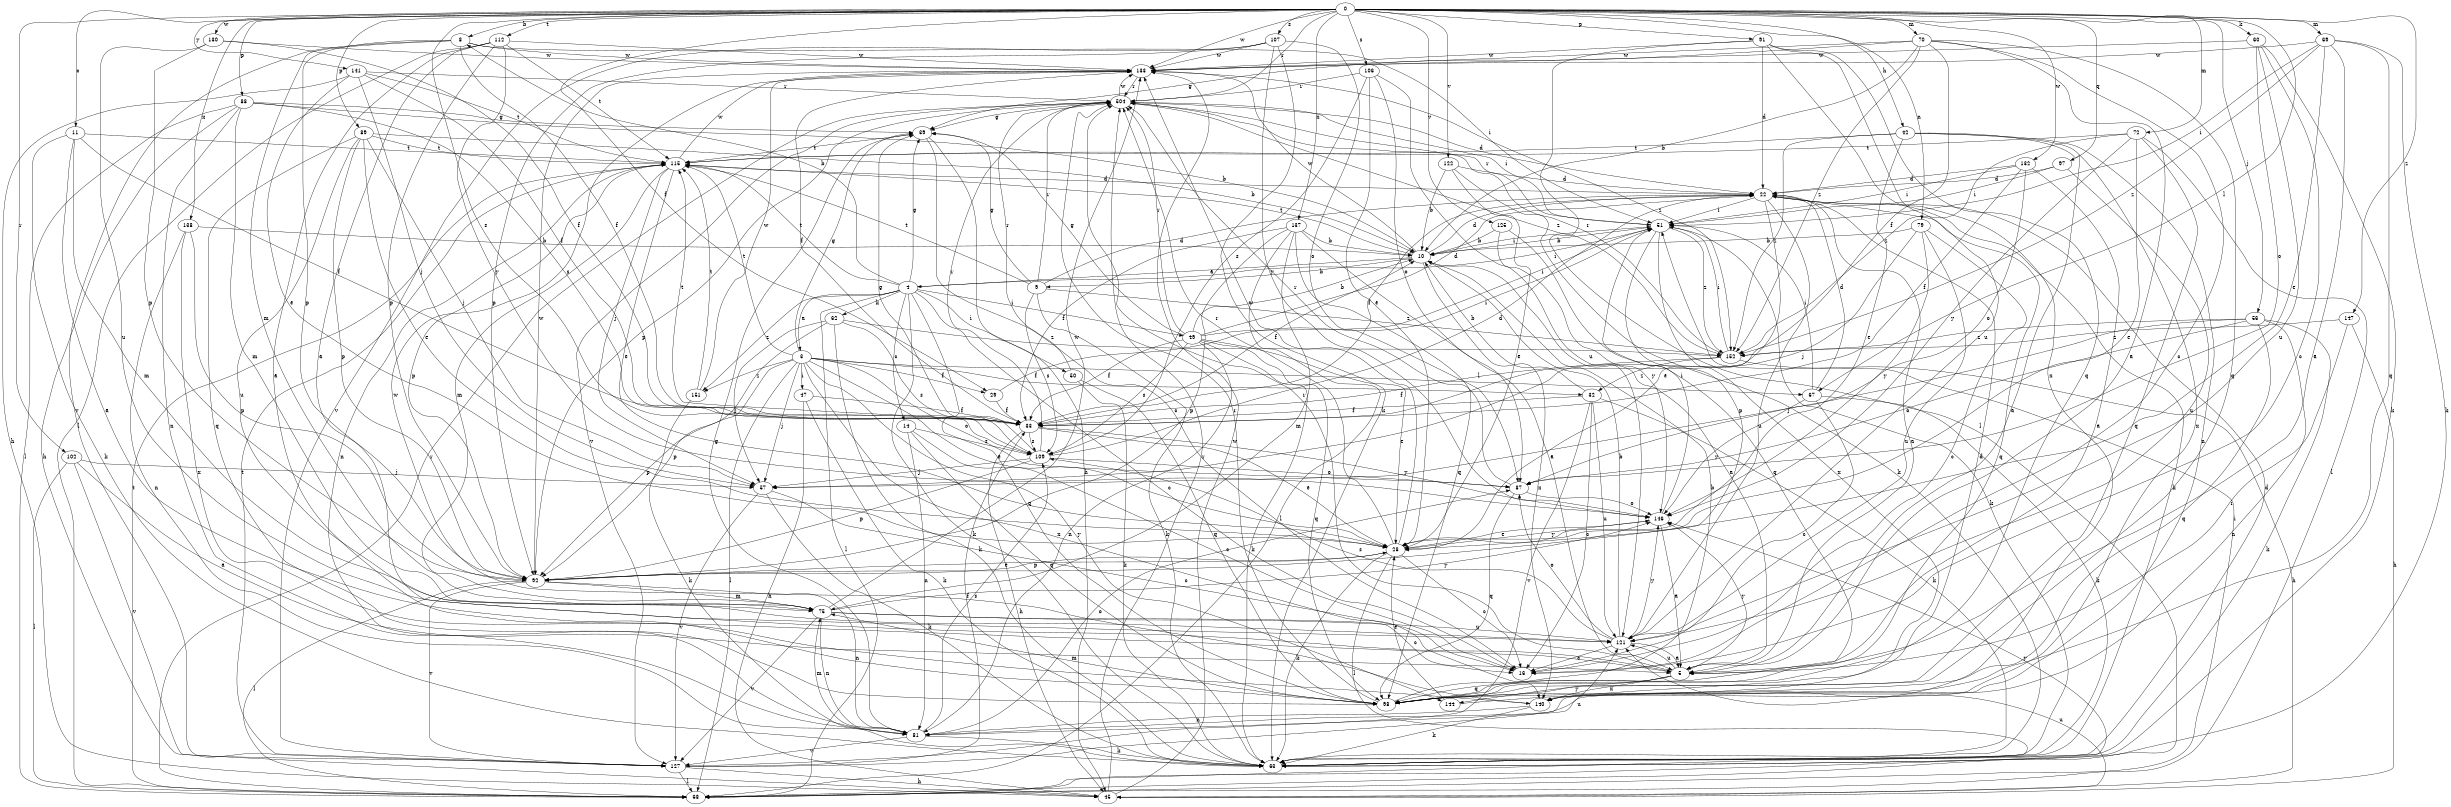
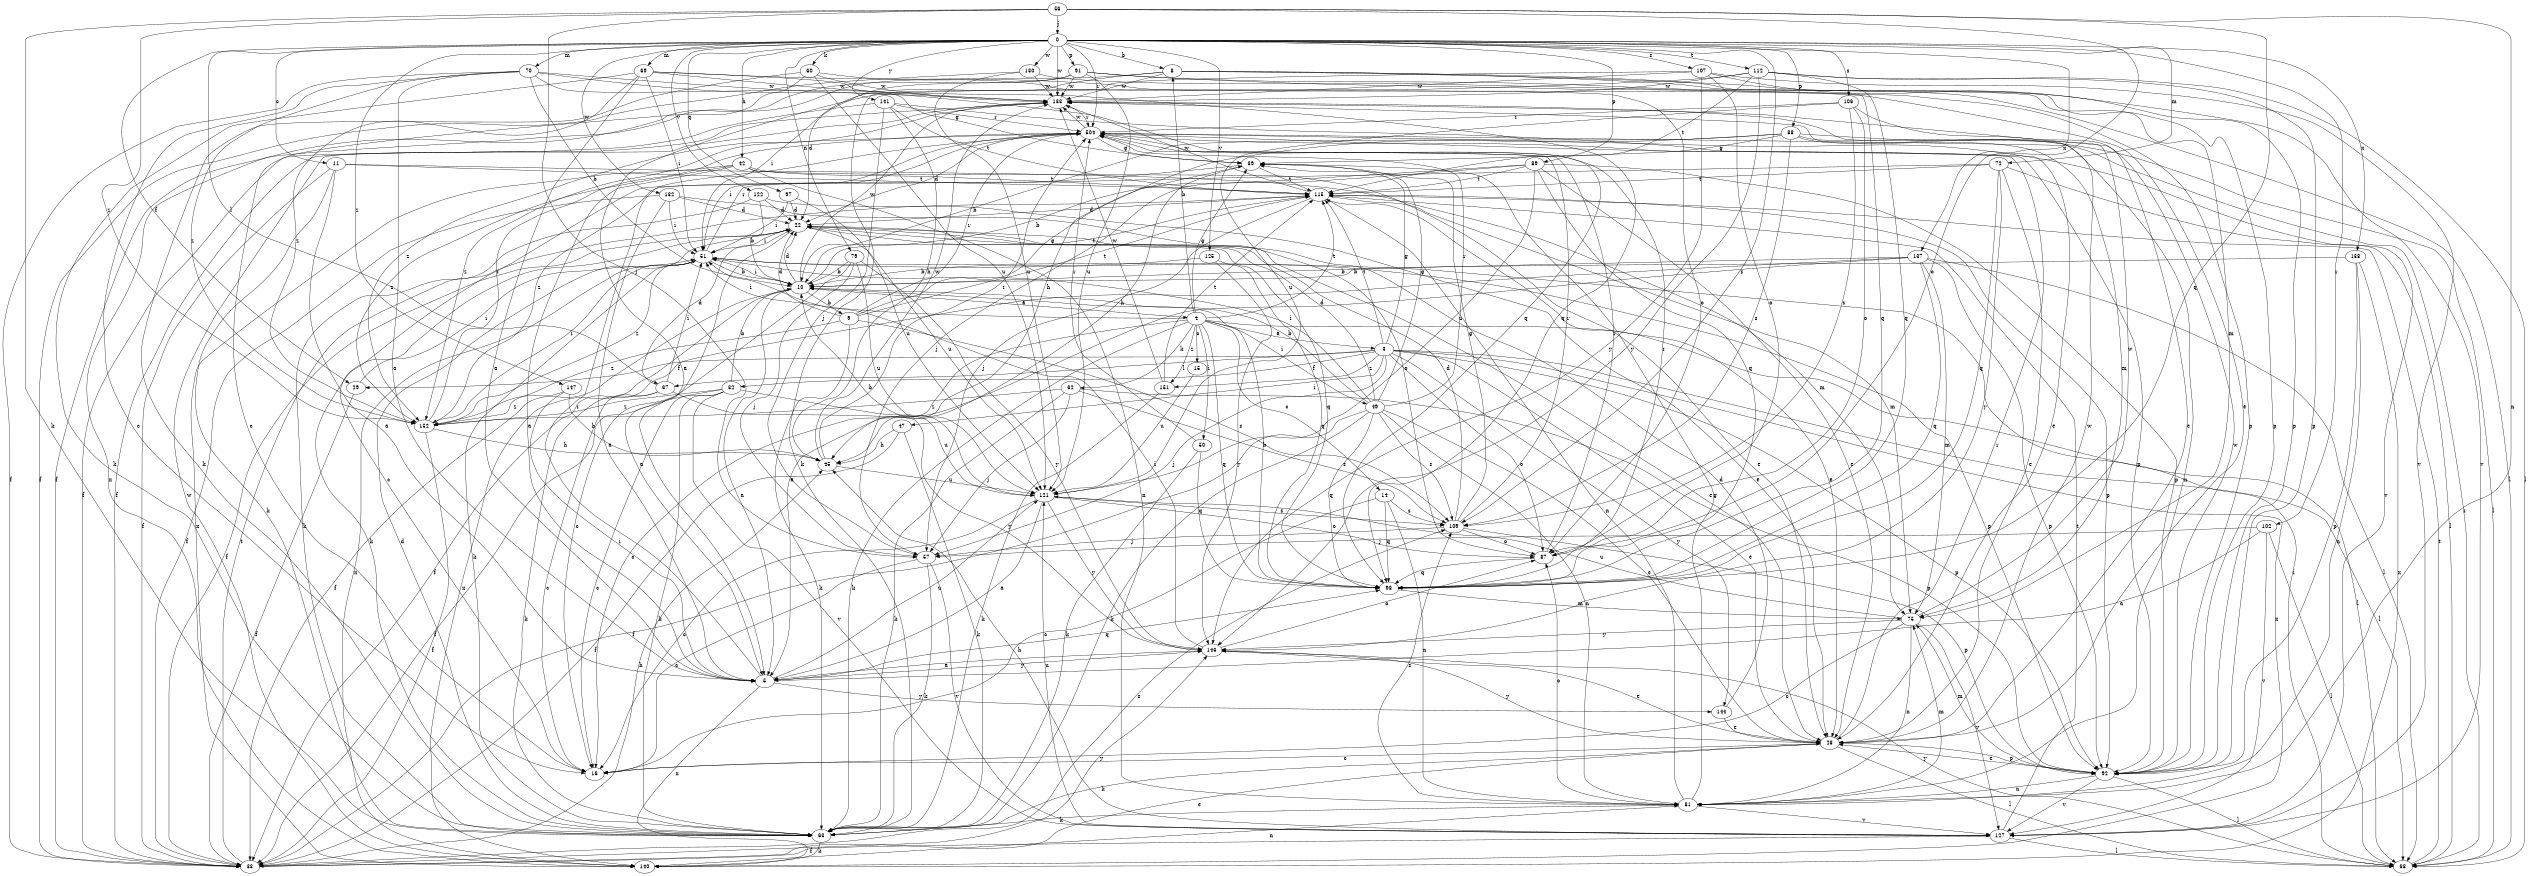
edge "0" -> "56": reversed
edge "33" -> "10": reversed
node "15": added
edge "152" -> "32": reversed
edge "112" -> "98": label "a" -> "q"
edge "87" -> "146": reversed
edge "115" -> "81": reversed
edge "140" -> "63": reversed
